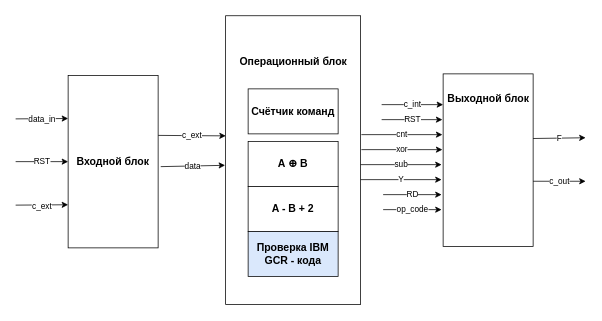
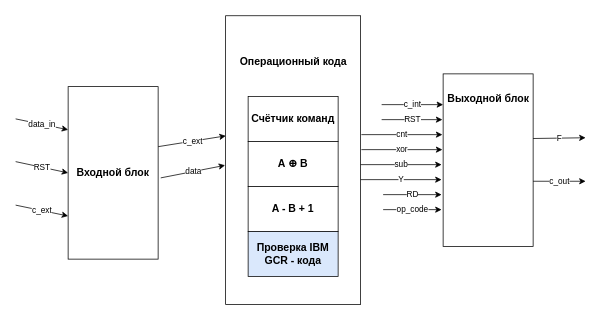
node "Операционный блок": label "Операционный блок" -> "Операционный кода"
node "Счётчик команд": moved (293, 111) -> (293, 119)
node "Входной блок": moved (113, 162) -> (113, 173)
node "A - B + 2": label "A - B + 2" -> "A - B + 1"
